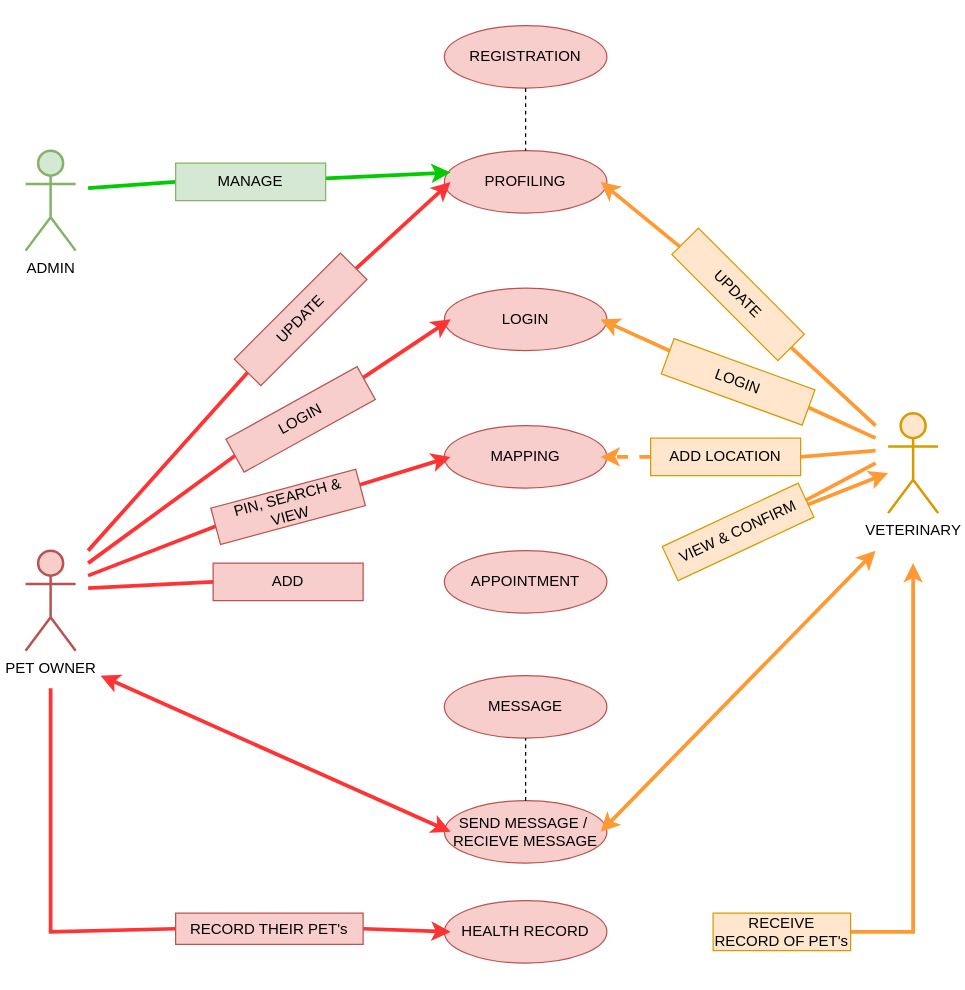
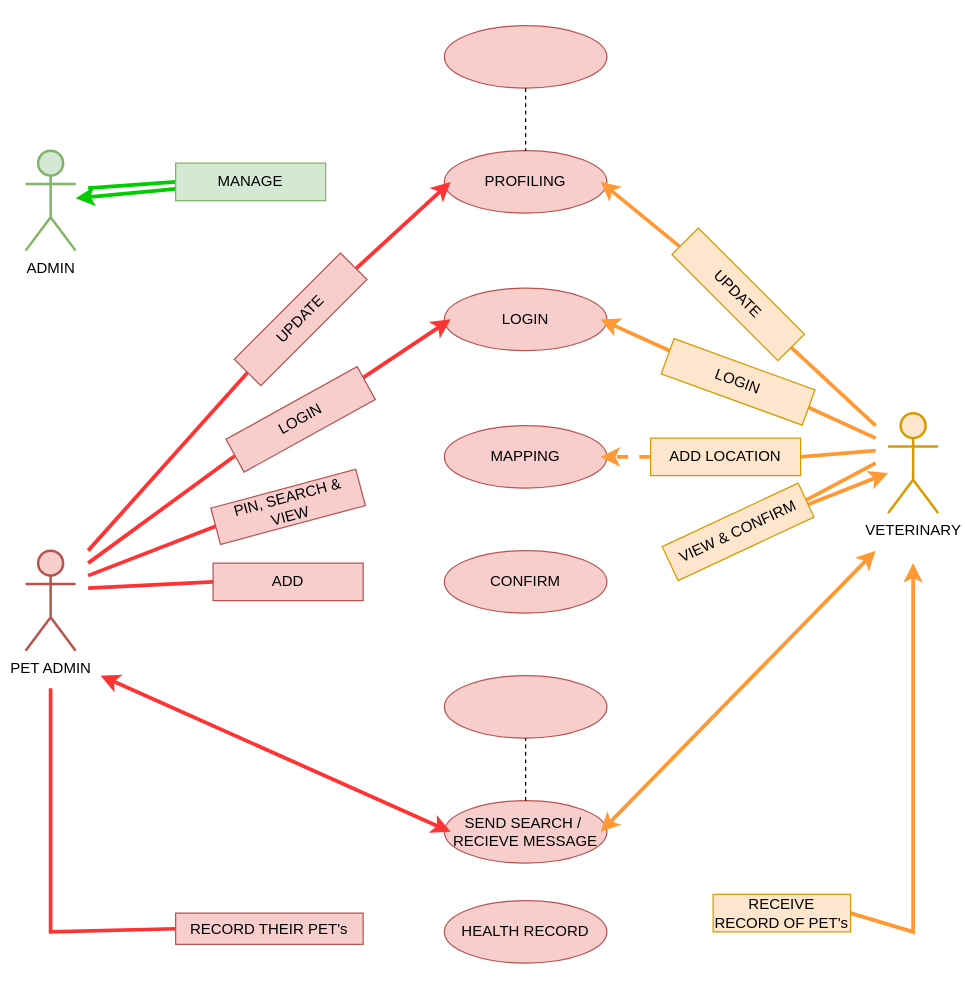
node "REGISTRATION": removed
edge "MANAGE" -> "PROFILING": now "MANAGE" -> "ADMIN"
edge "PIN, SEARCH & VIEW" -> "MAPPING": removed
node "APPOINTMENT": label "APPOINTMENT" -> "CONFIRM"
node "PET OWNER": label "PET OWNER" -> "PET ADMIN"
node "MESSAGE": removed
node "SEND MESSAGE / RECIEVE MESSAGE": label "SEND MESSAGE / RECIEVE MESSAGE" -> "SEND SEARCH / RECIEVE MESSAGE"
edge "RECORD THEIR PET's" -> "HEALTH RECORD": removed
node "RECEIVE RECORD OF PET's": moved (782, 932) -> (782, 913)
